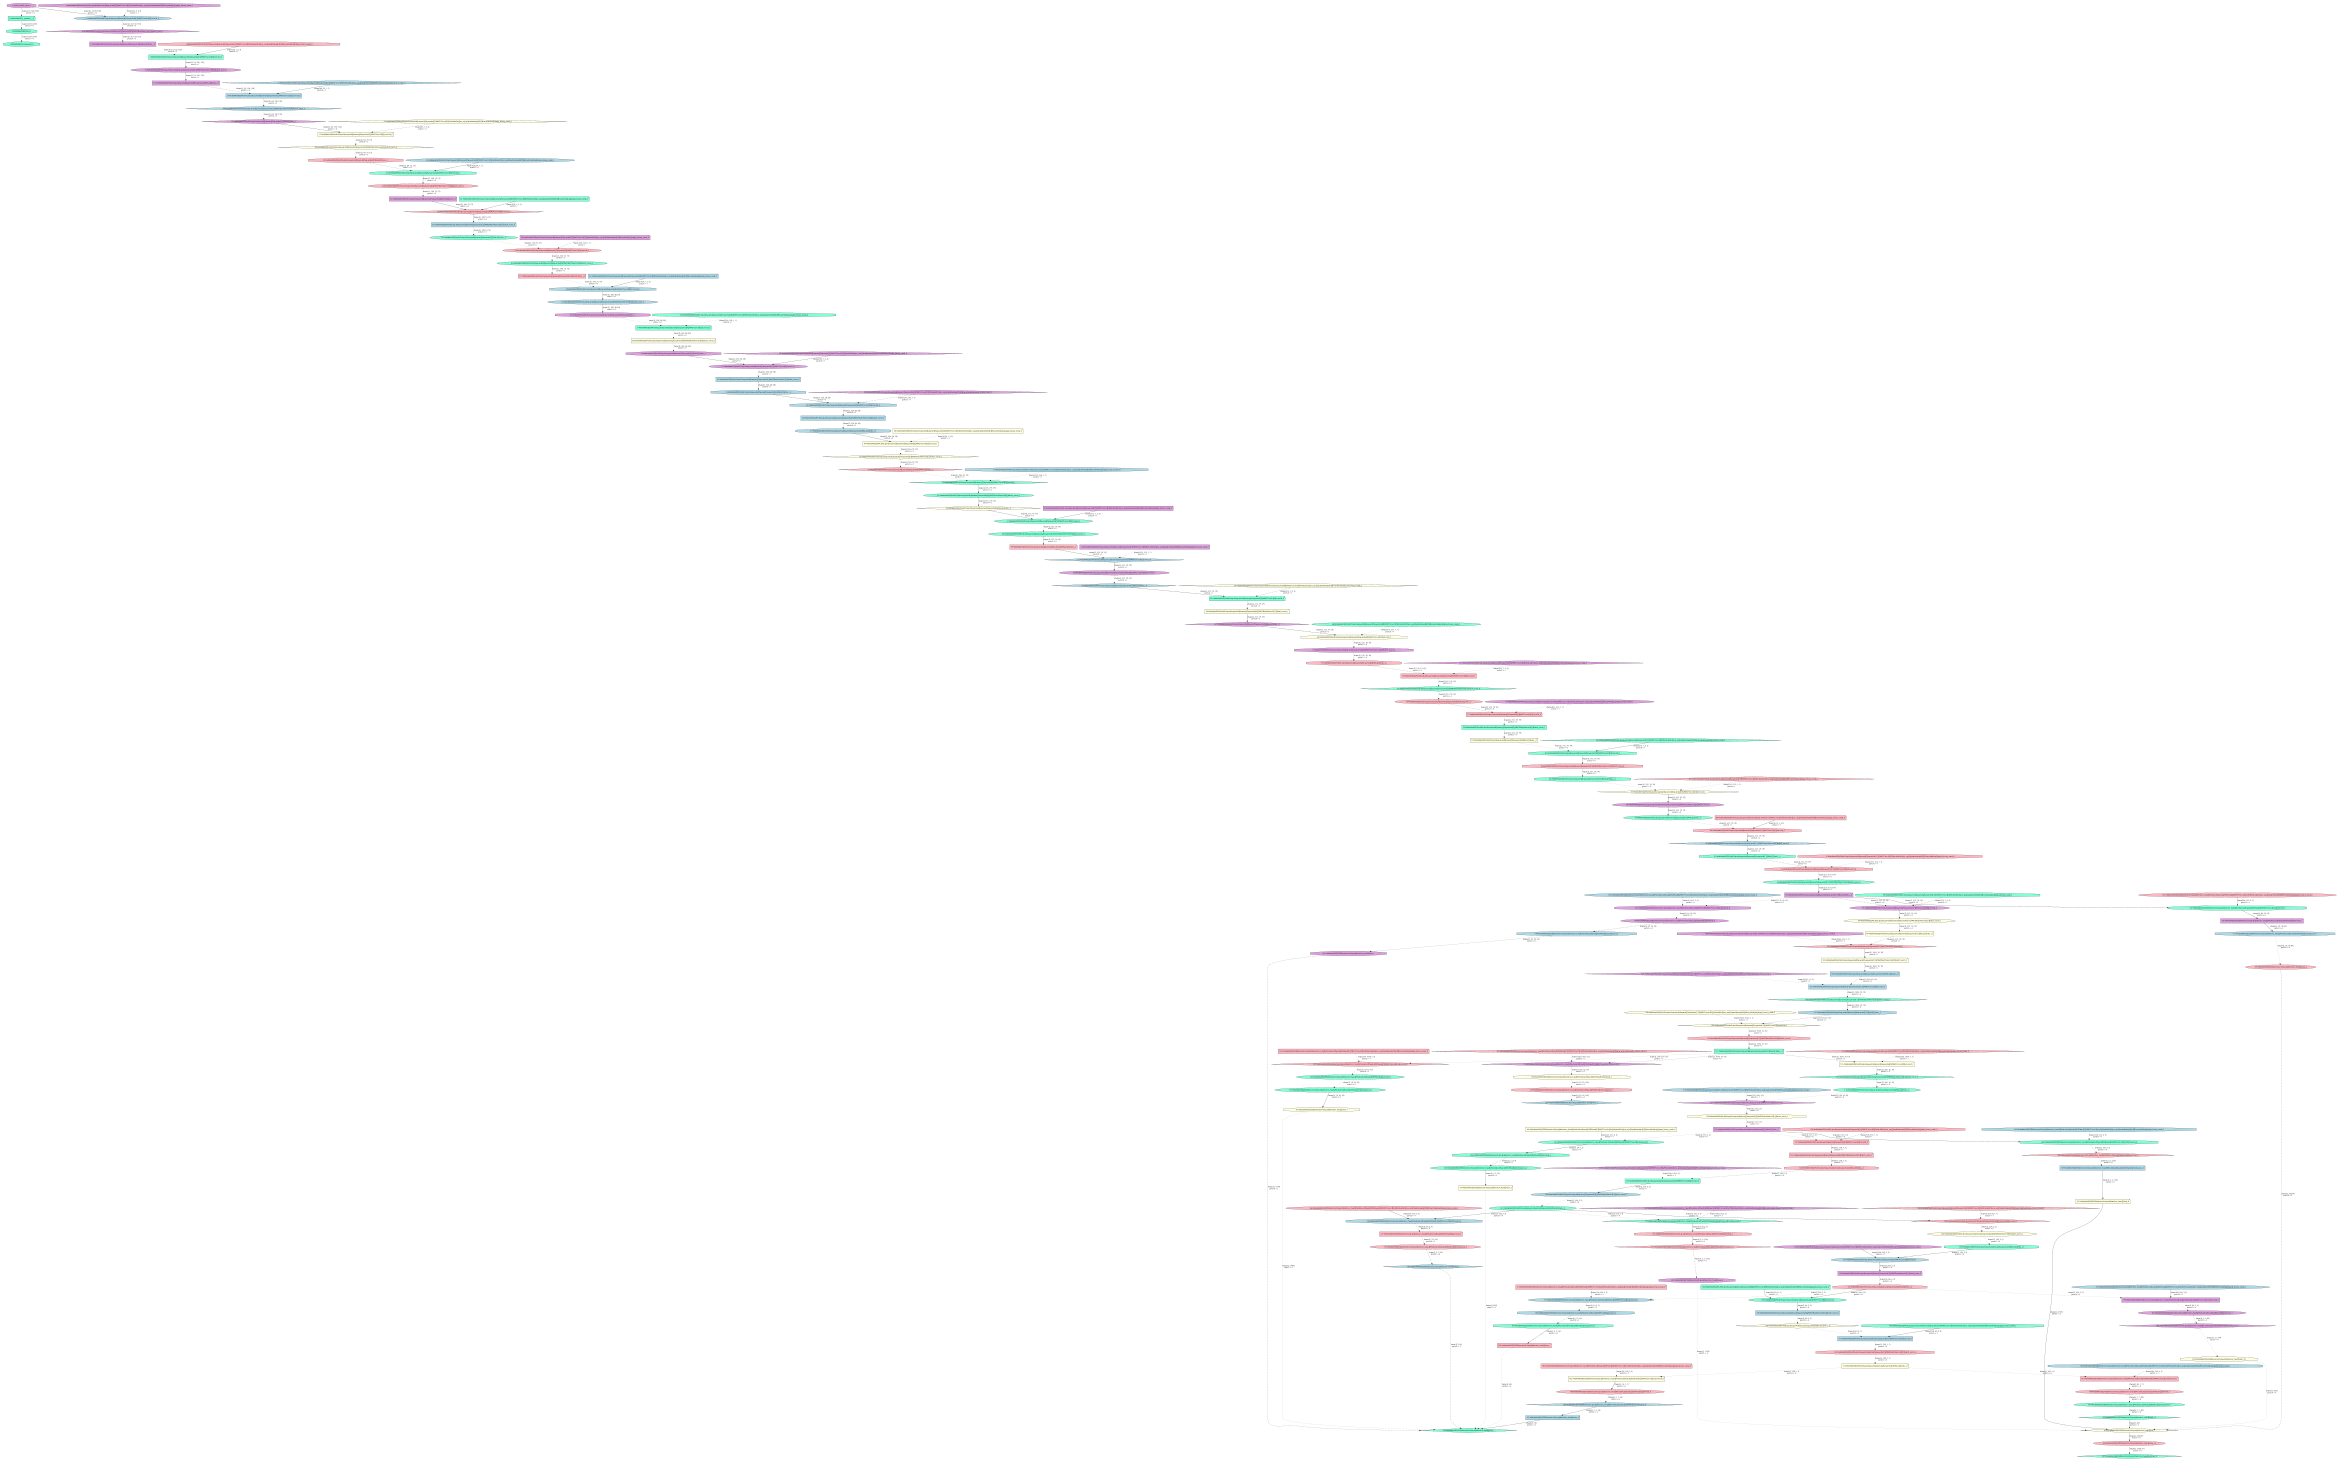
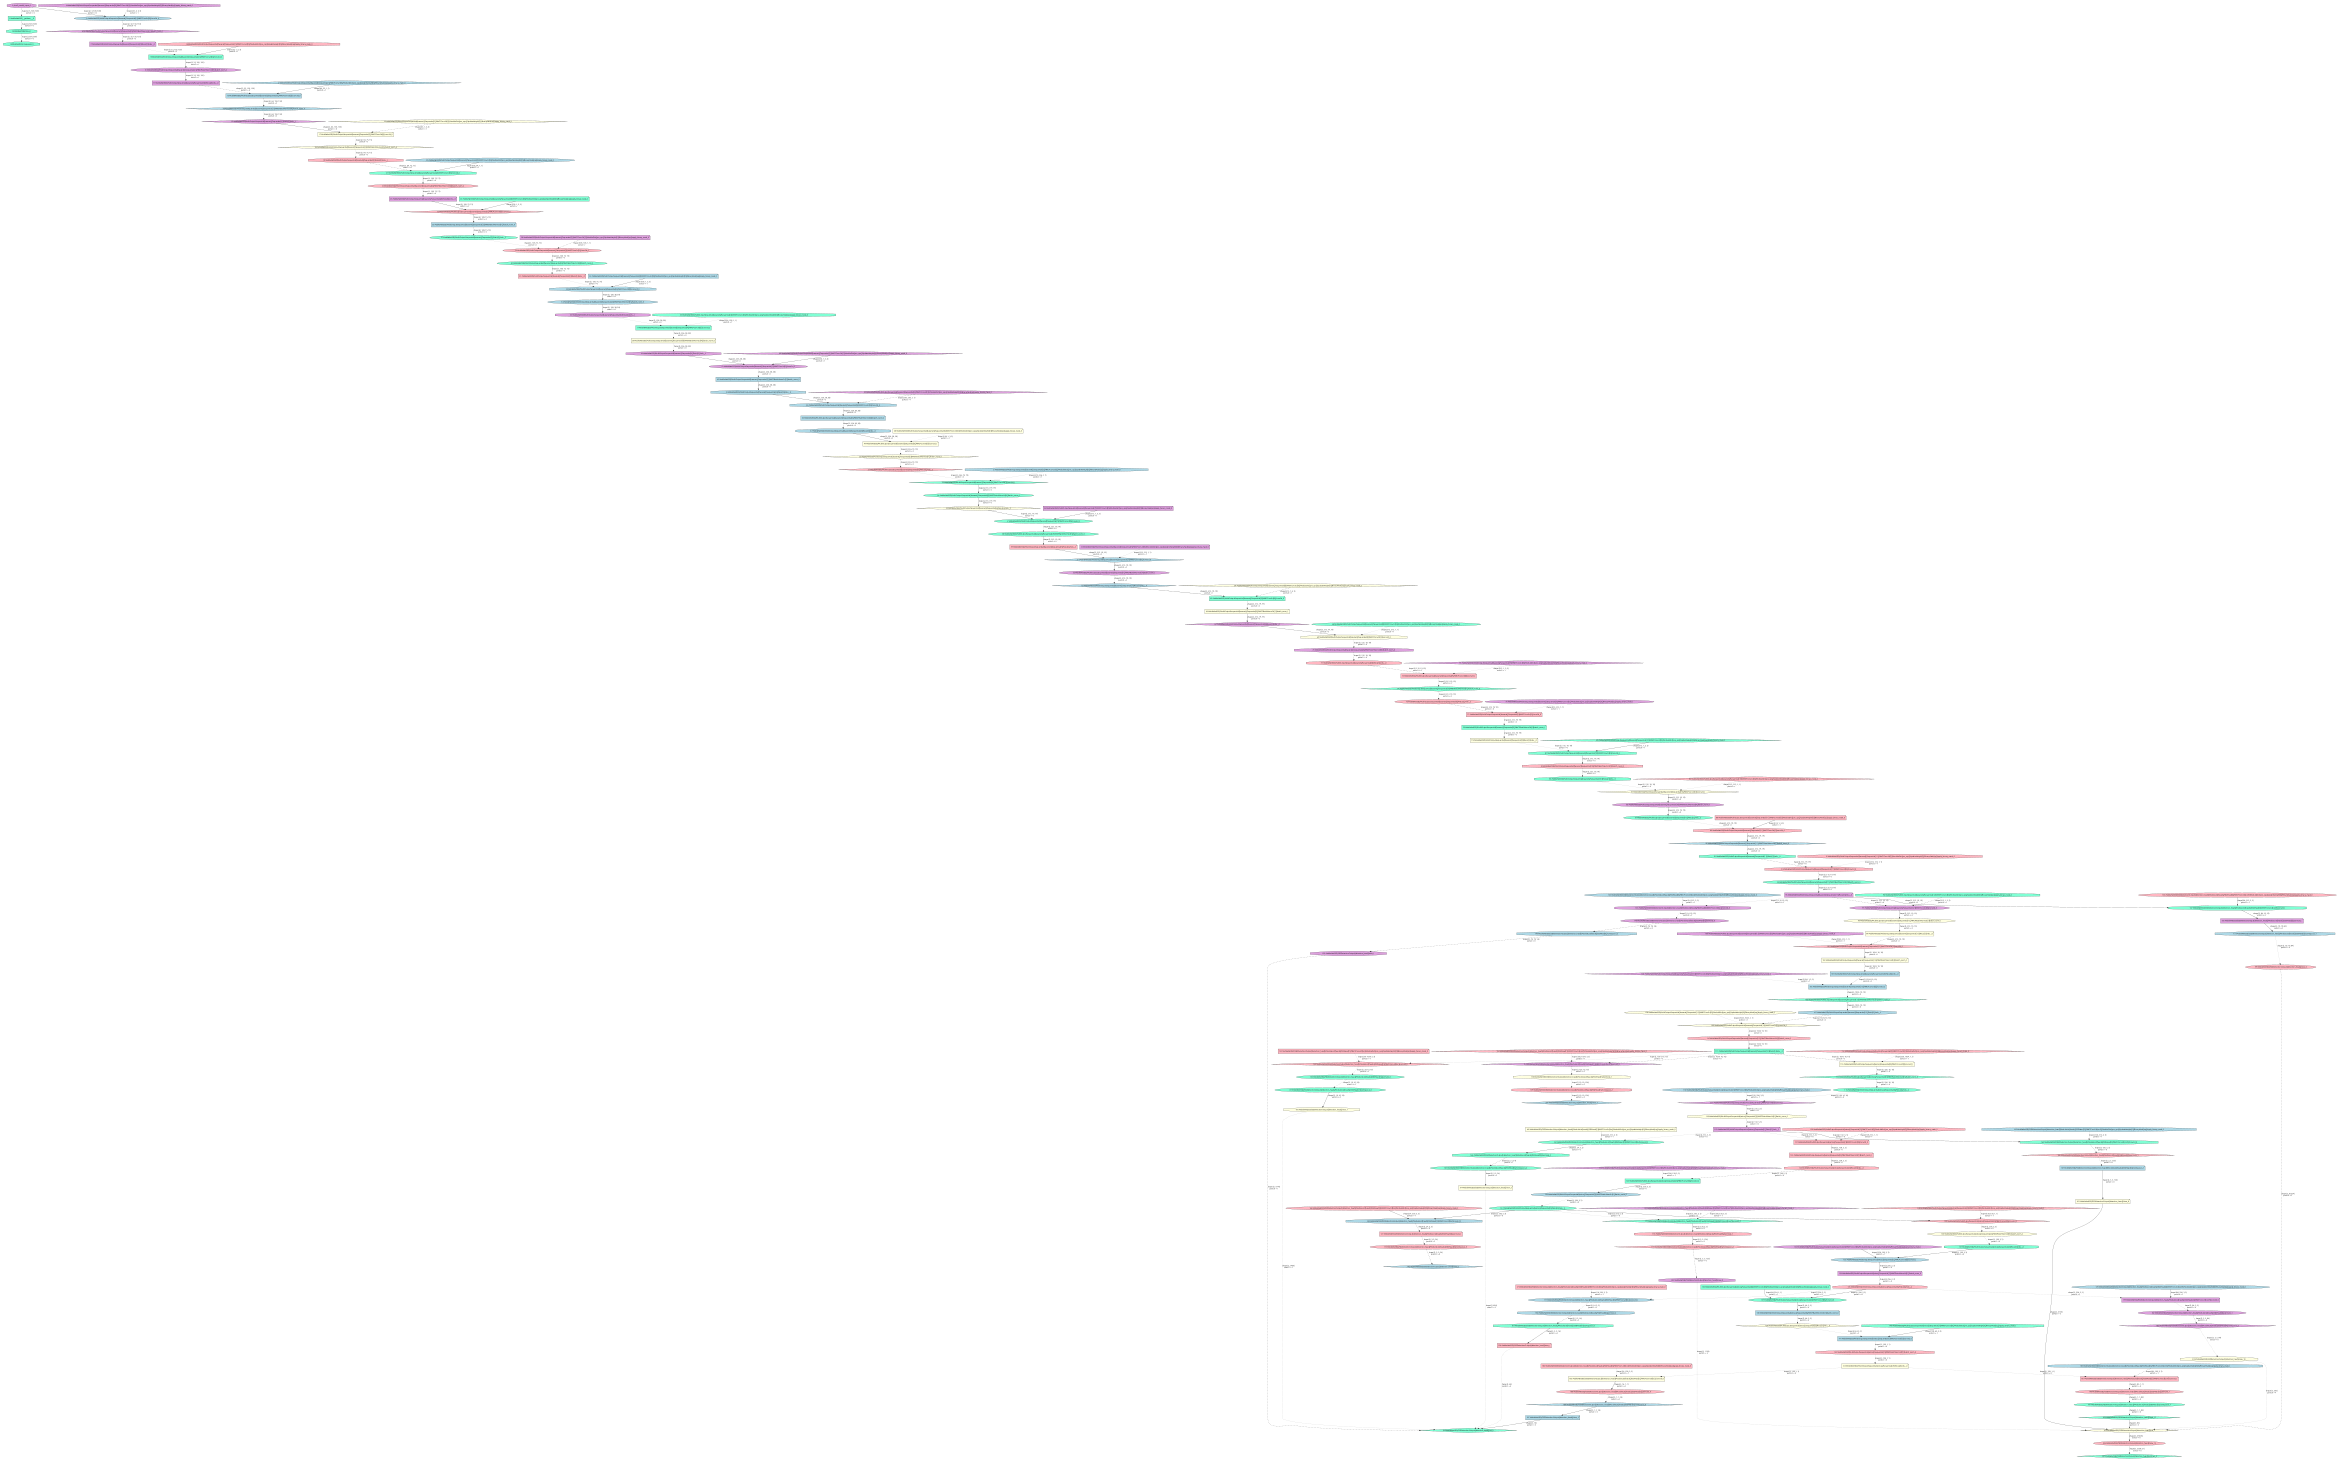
edge "195 MobileNetSSD/SSDDetectionOutput[detection_head]/view_3" -> "198 MobileNetSSD/SSDDetectionOutput[detection_head]/cat_0": removed, label "shape:(2, 216) ports:0 -> 3"
